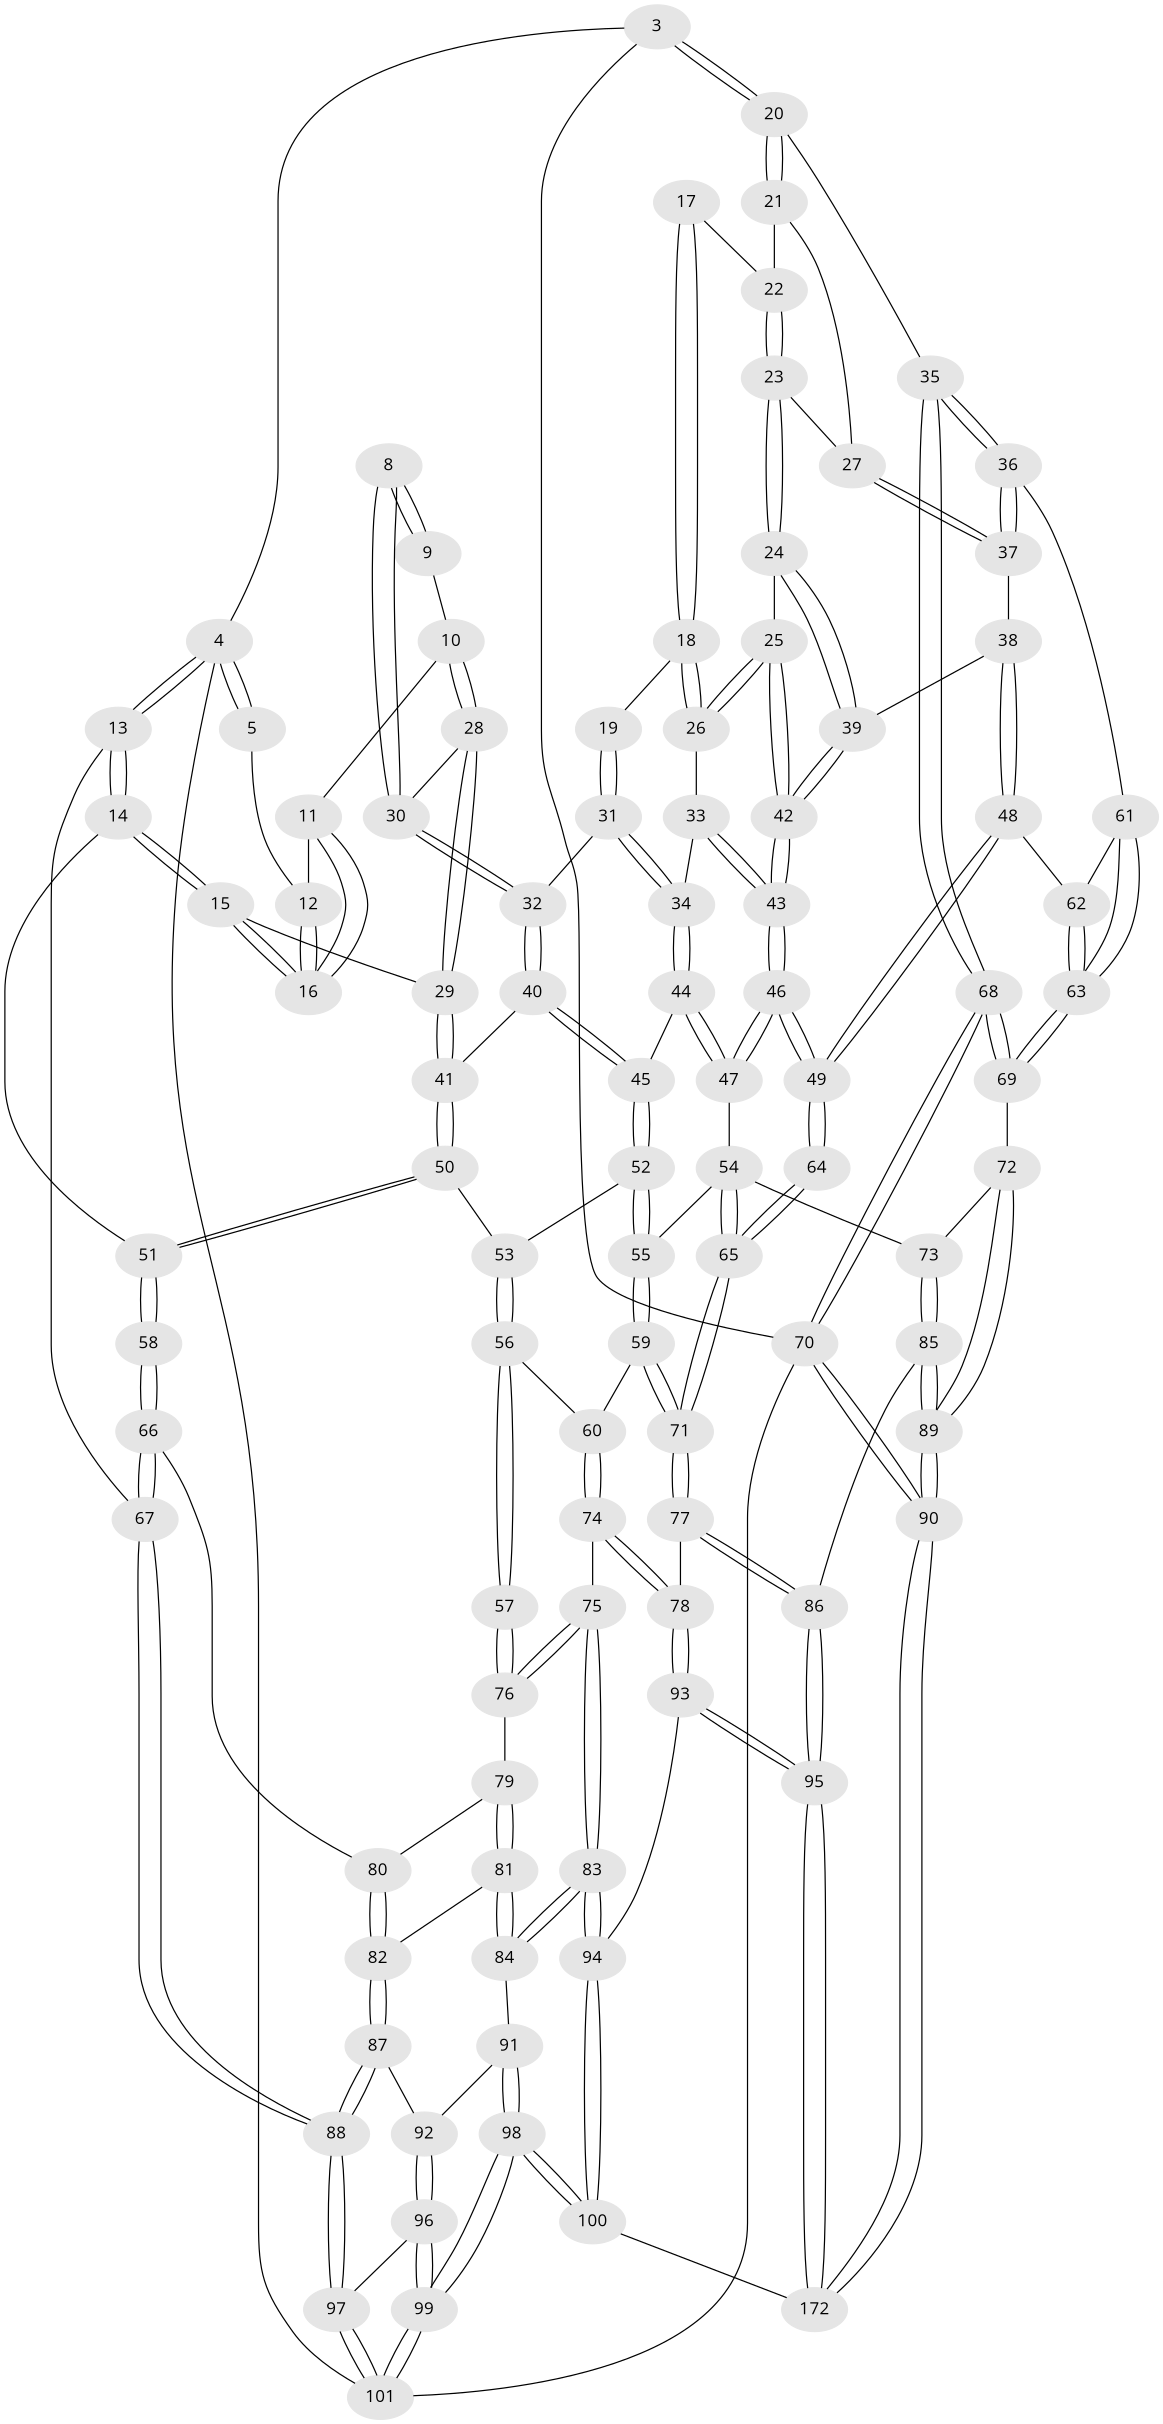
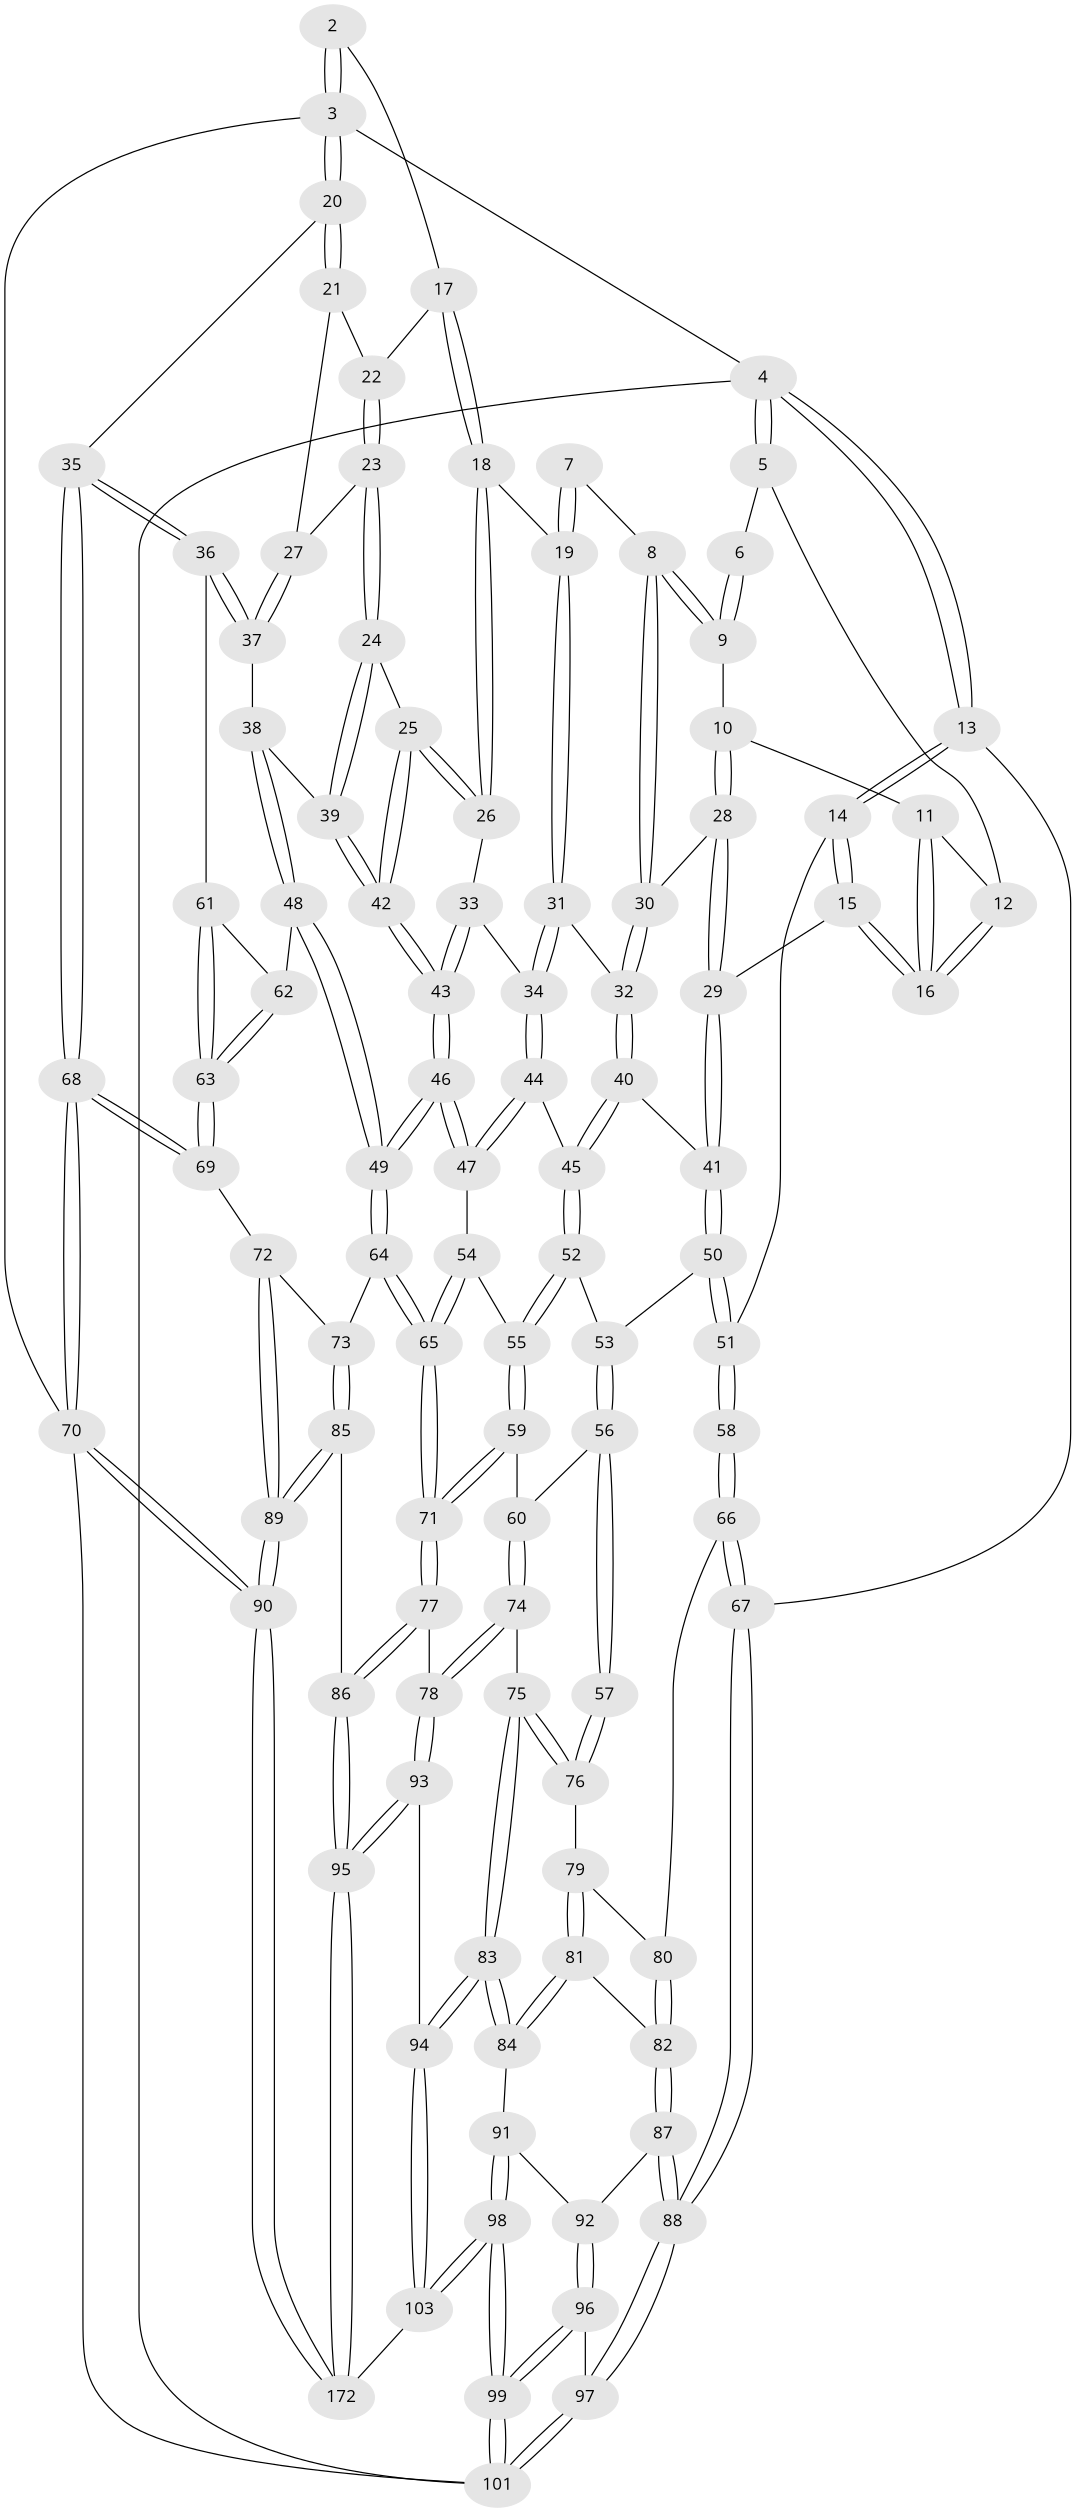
node "2": added
node "7": added
node "6": added
edge "54" -- "73": now "64" -- "73"
node "100": label "100" -> "103"
